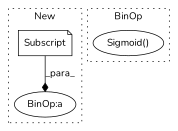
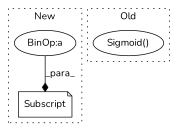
cluster "BinOp": label "BinOp" -> "Old"
edge "Subscript" -> "BinOp:a": reversed
